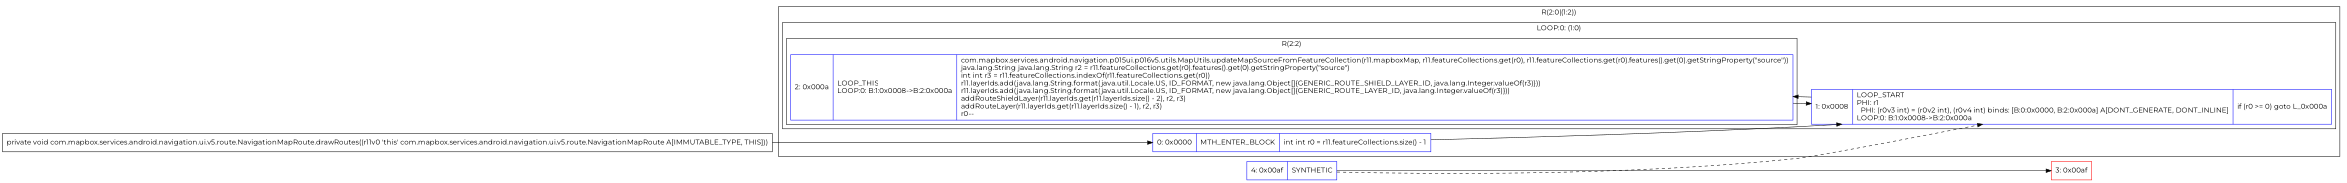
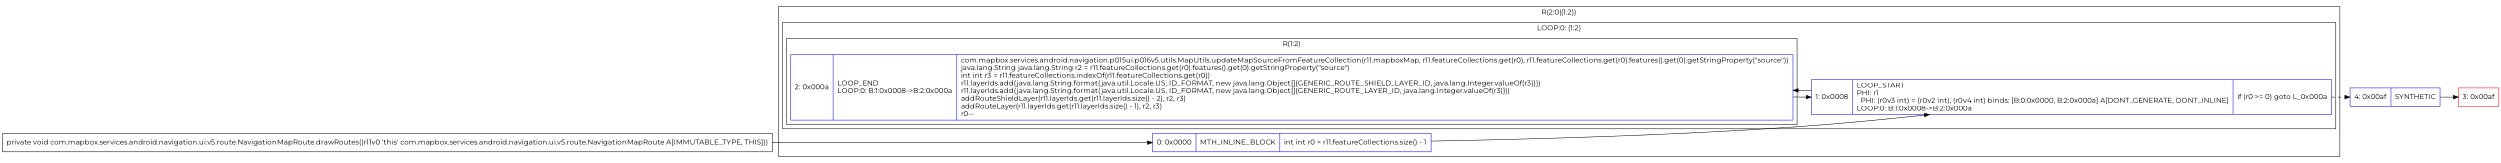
cluster "LOOP:0: (1:0)": label "LOOP:0: (1:0)" -> "LOOP:0: (1:2)"
cluster "R(2:2)": label "R(2:2)" -> "R(1:2)"
node "2: 0x000a": text "LOOP_THIS" -> "LOOP_END"
node "0: 0x0000": text "MTH_ENTER_BLOCK" -> "MTH_INLINE_BLOCK"
edge "4: 0x00af" -> "1: 0x0008": reversed
